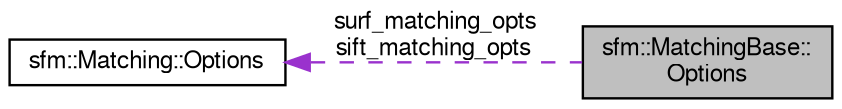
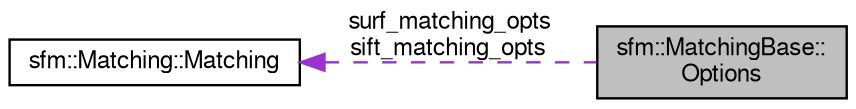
node "sfm::Matching::Options": label "sfm::Matching::Options" -> "sfm::Matching::Matching"
